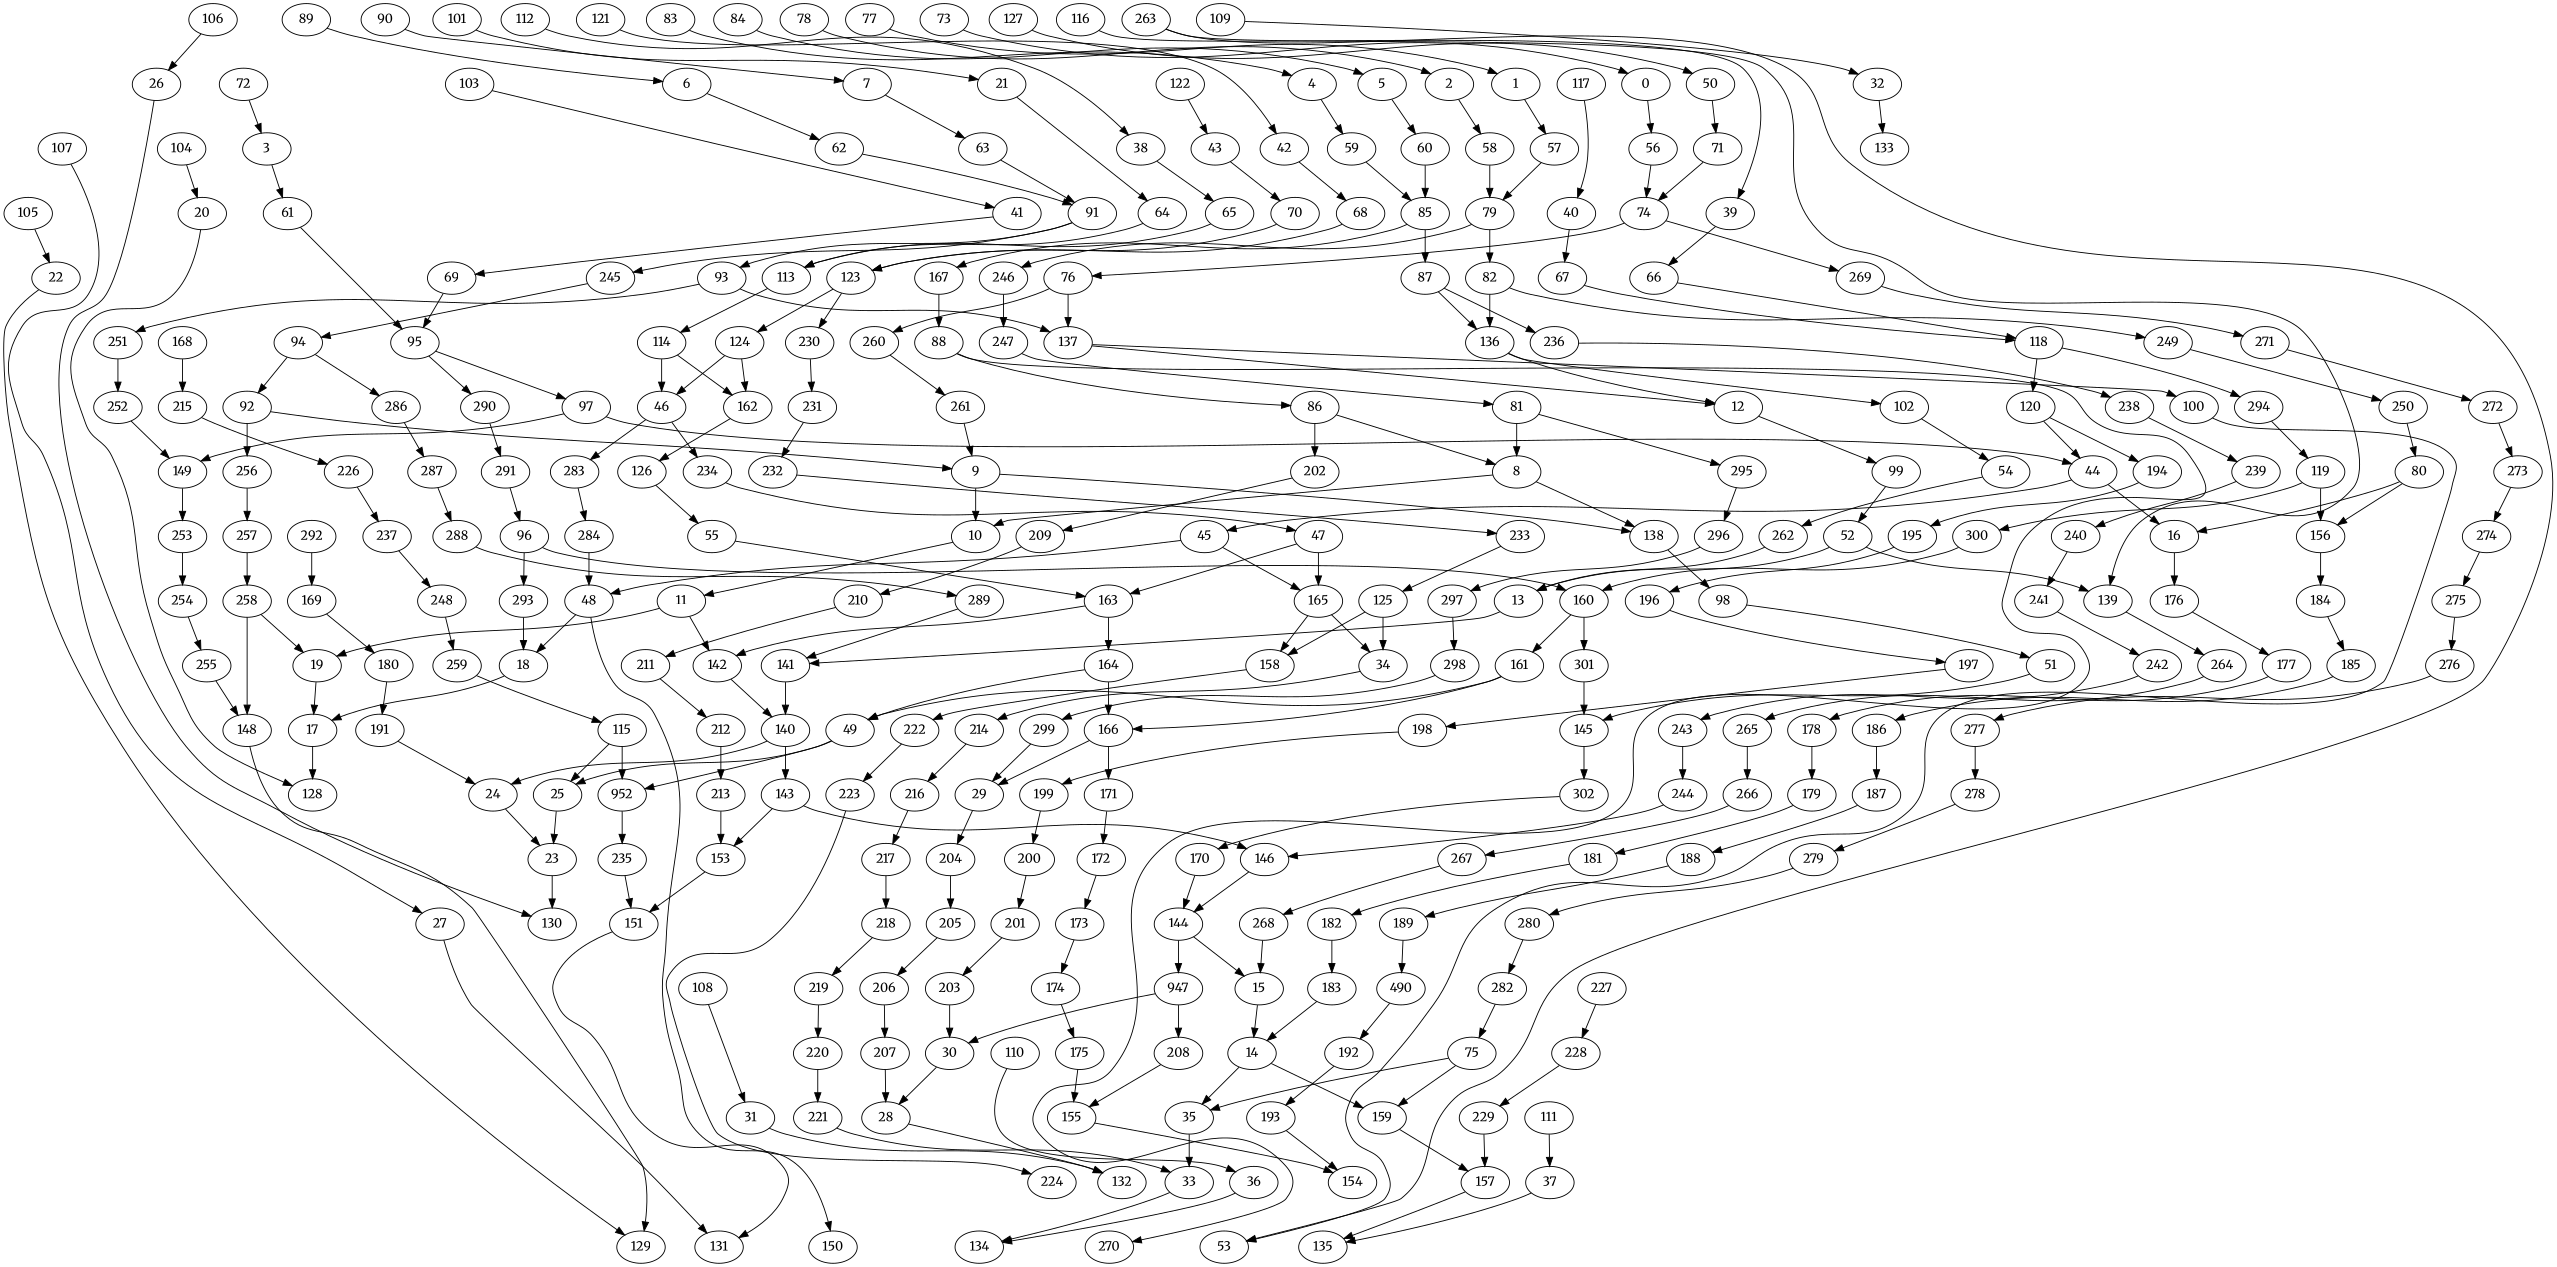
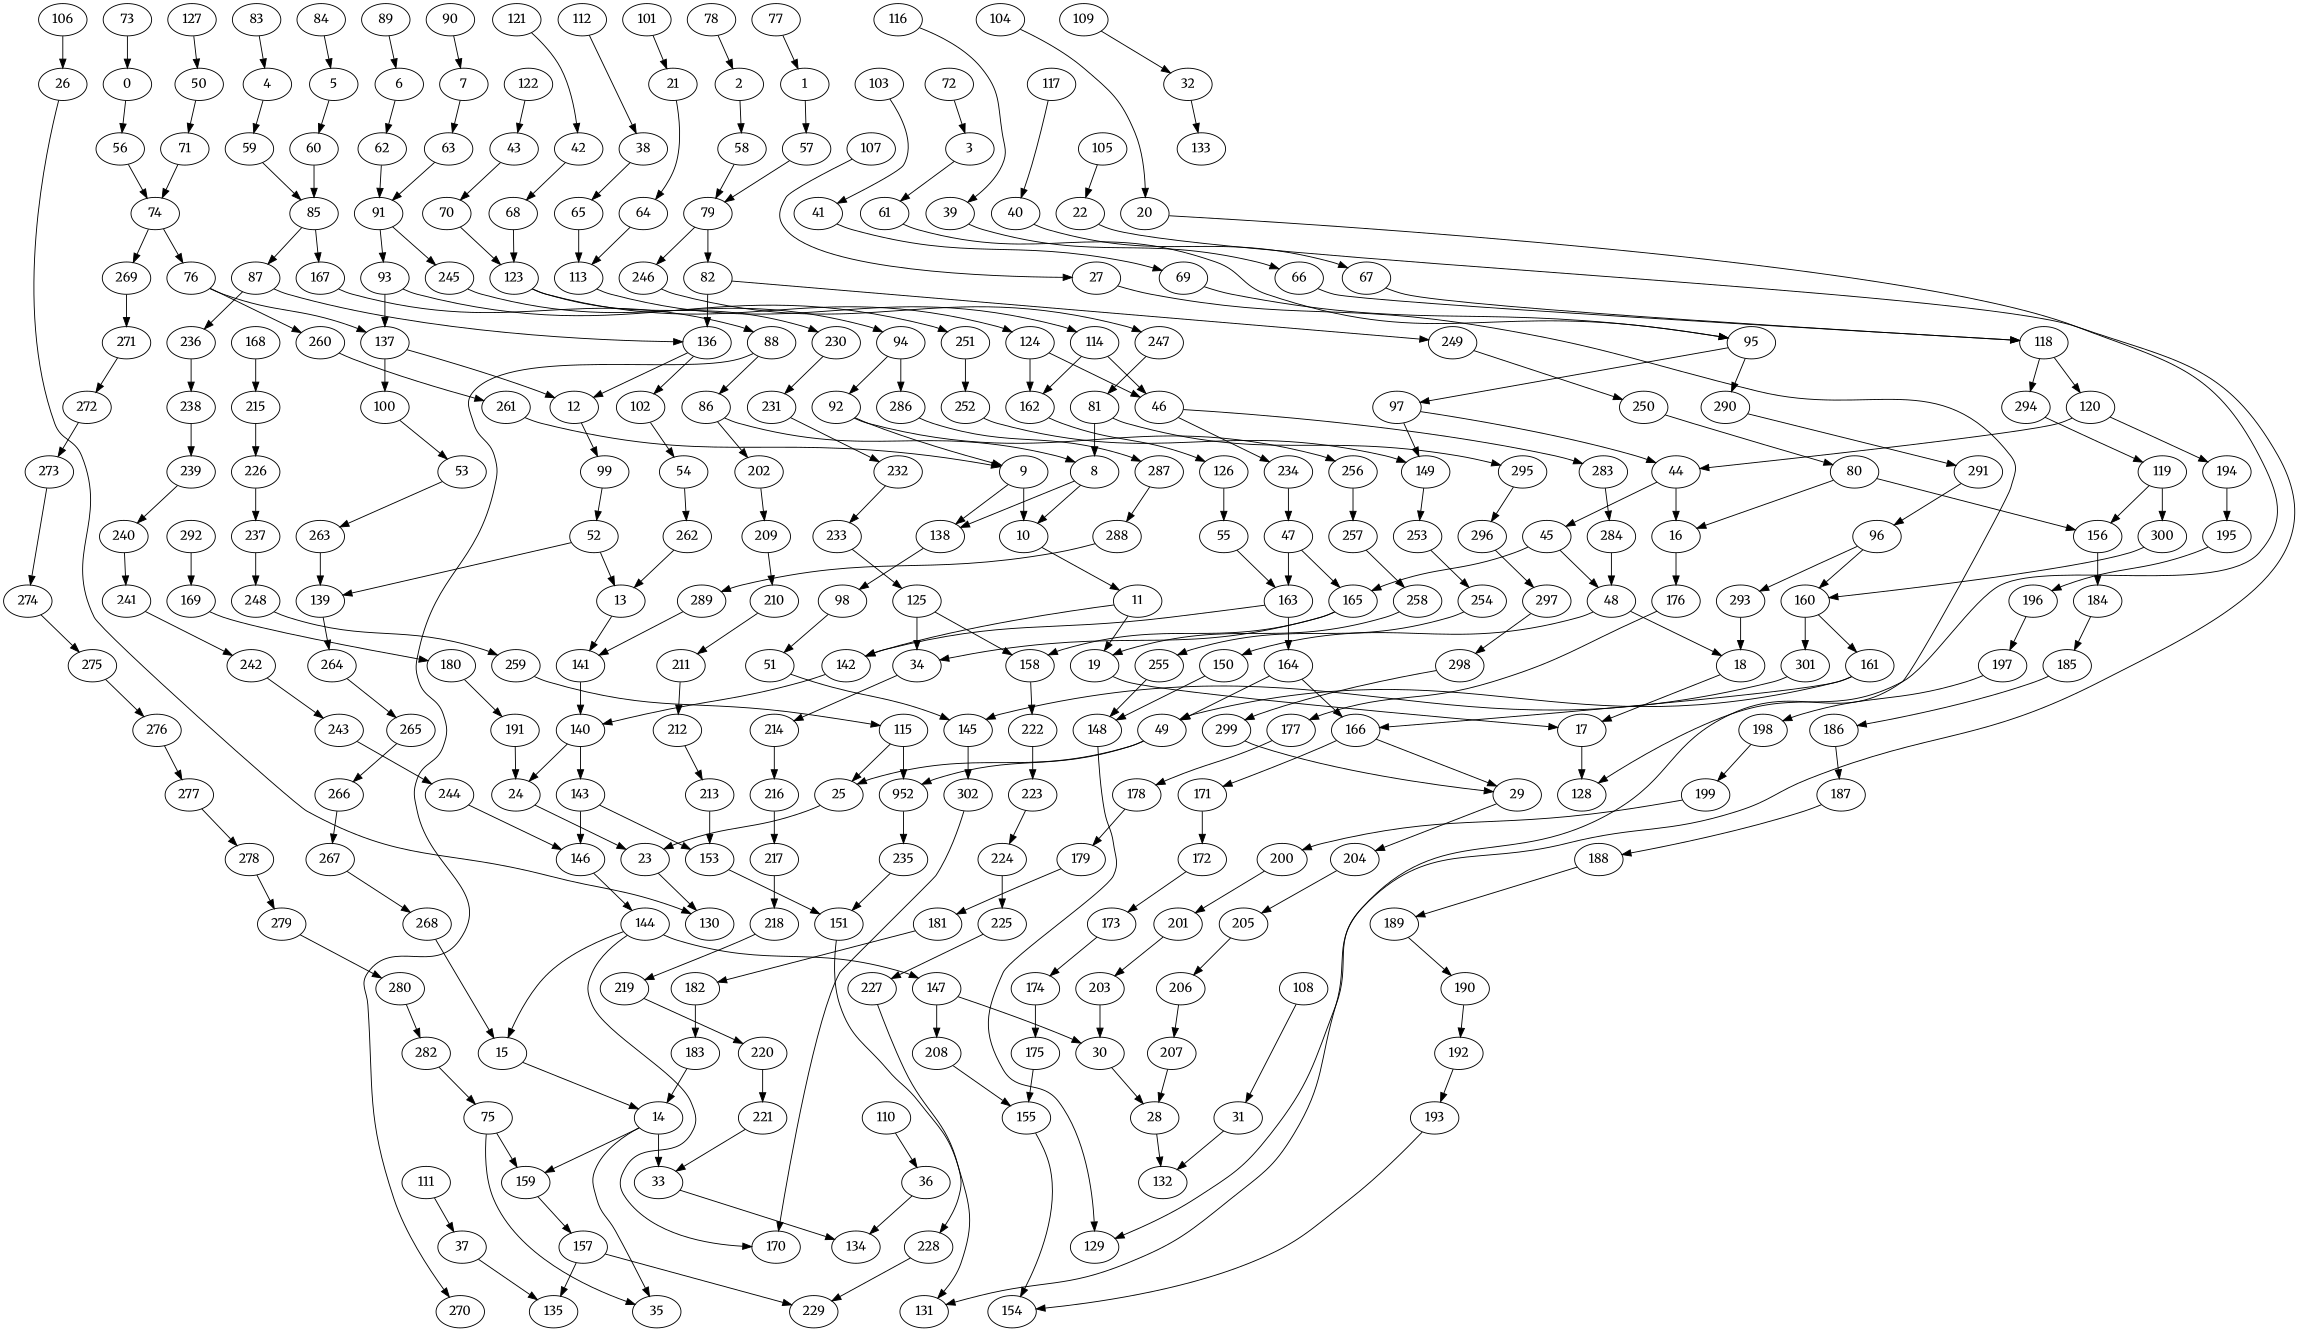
edge "263" -> "53": reversed
edge "258" -> "148": now "150" -> "148"
edge "170" -> "144": reversed
node "225": added
node "947": label "947" -> "147"
node "490": label "490" -> "190"
edge "229" -> "157": reversed
edge "35" -> "33": now "14" -> "33"
